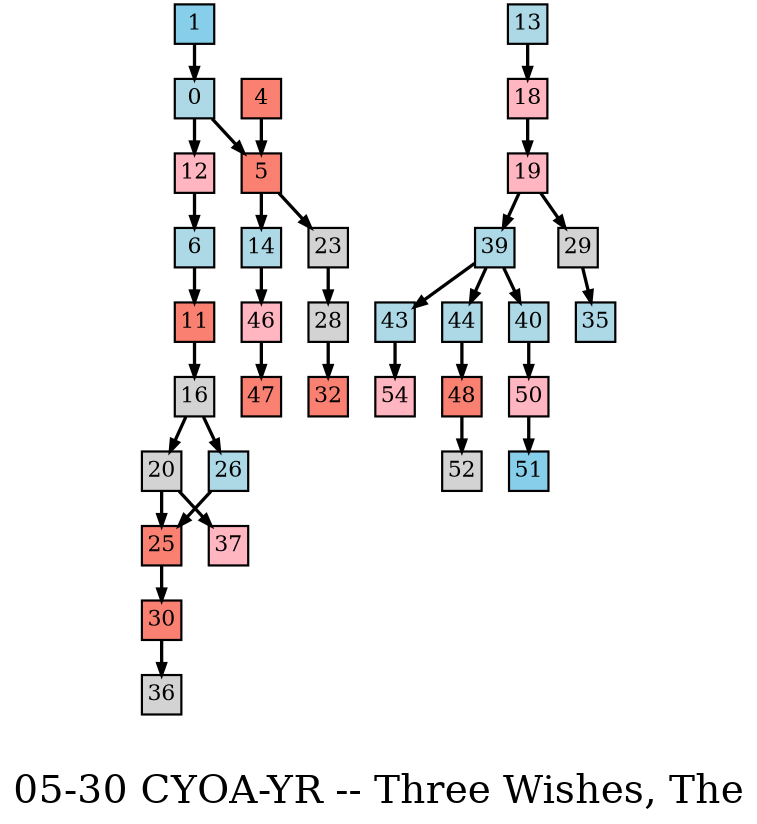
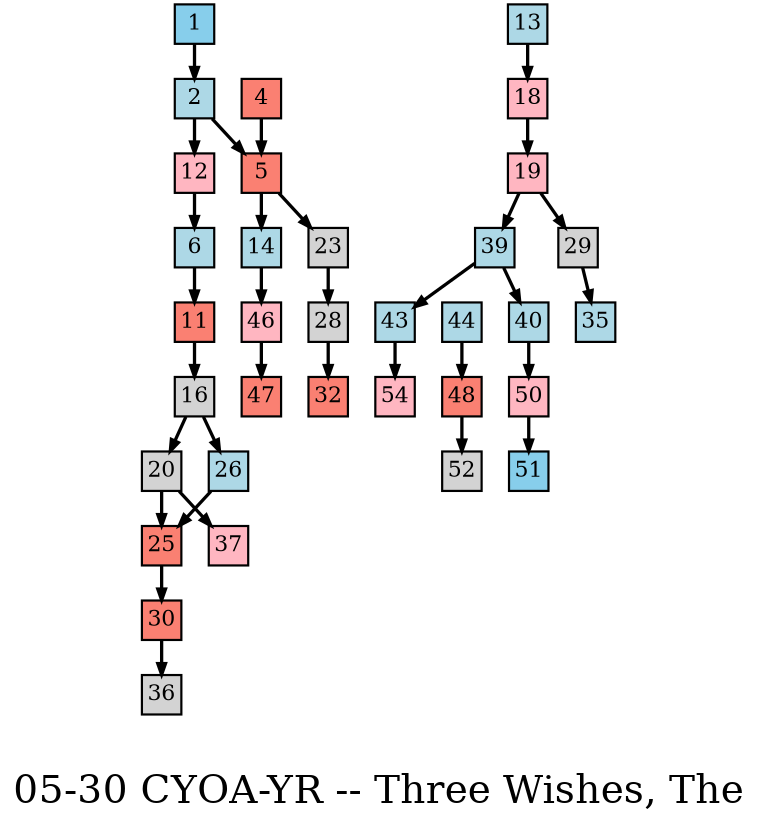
node "0": label "0" -> "2"
edge "39" -> "44": removed
